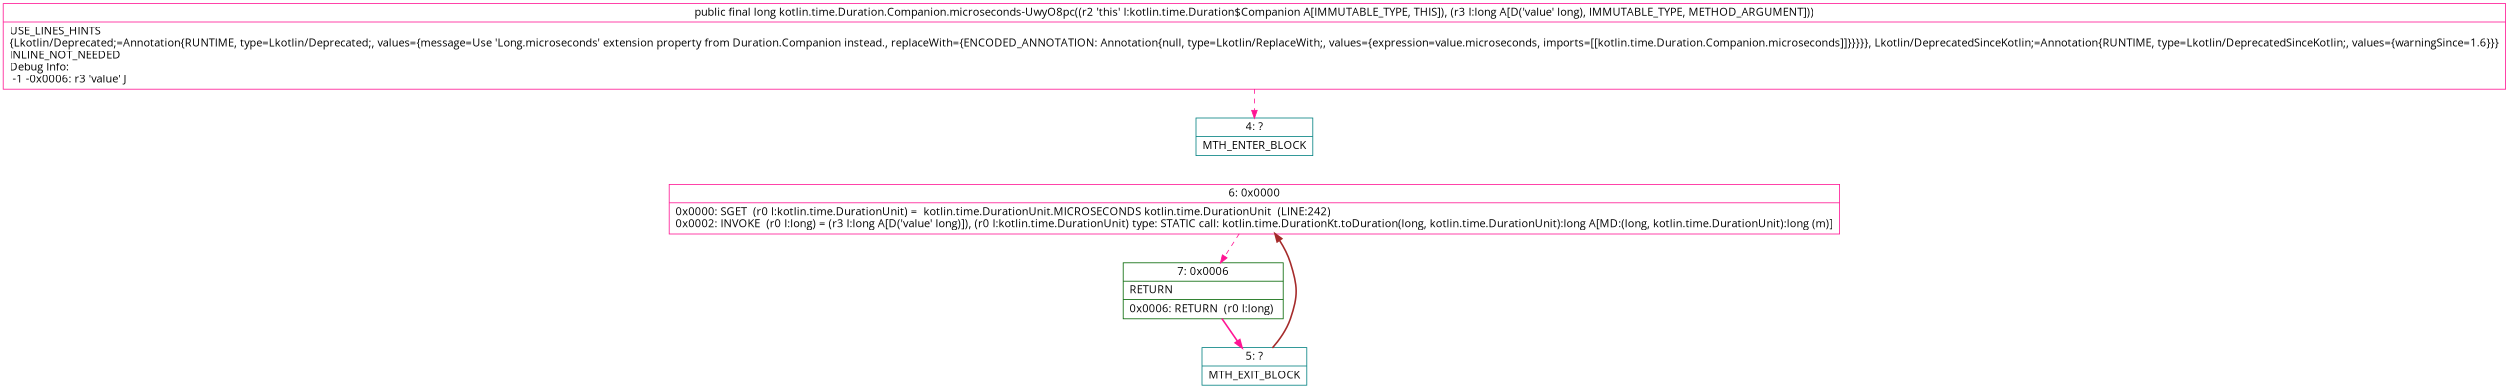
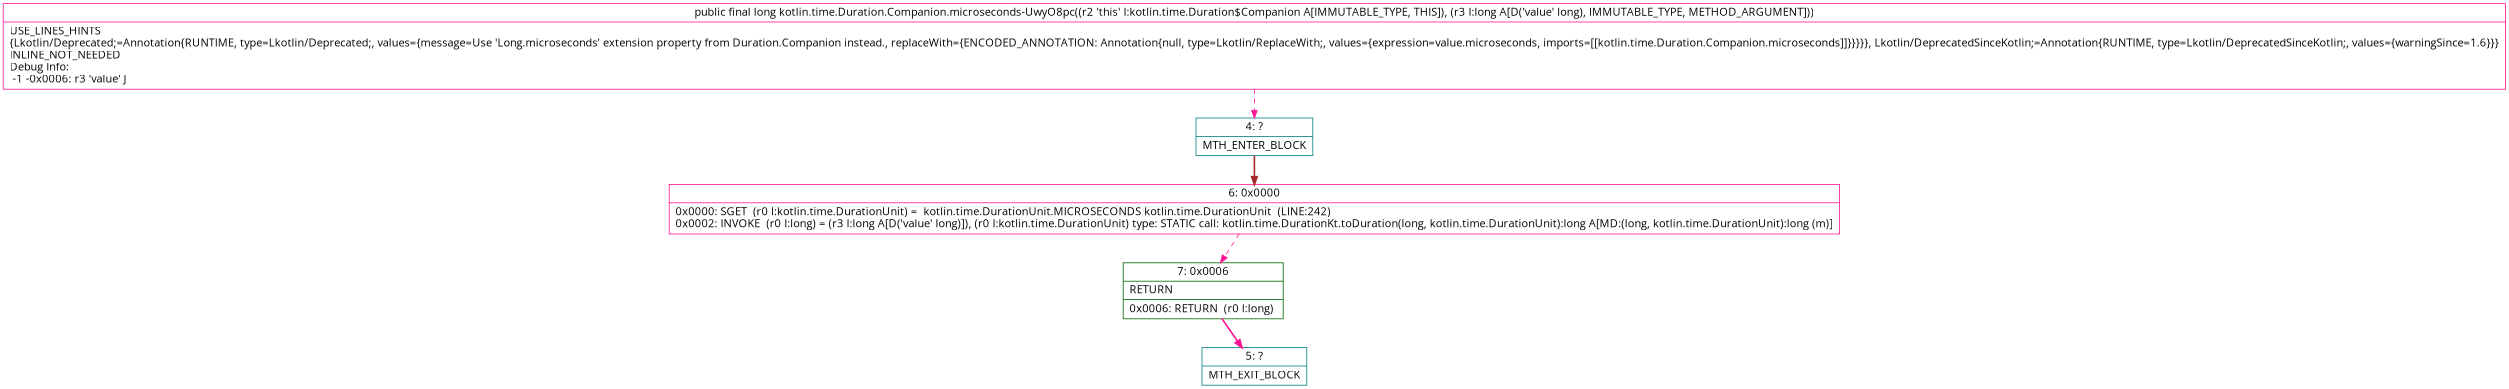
edge "5: ?" -> "6: 0x0000": now "4: ?" -> "6: 0x0000"
